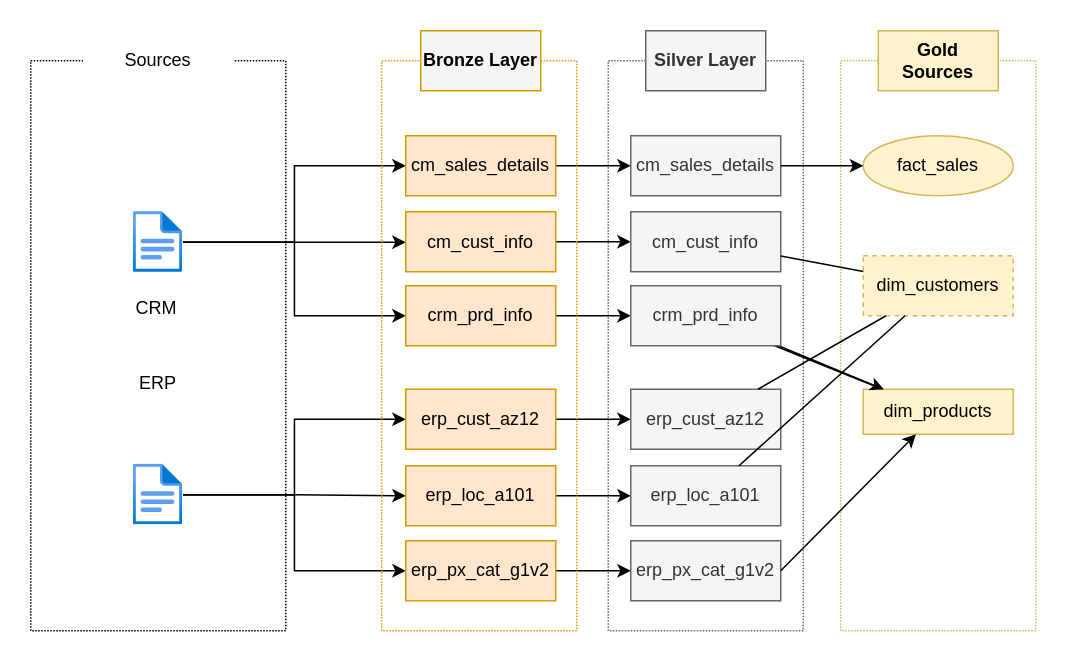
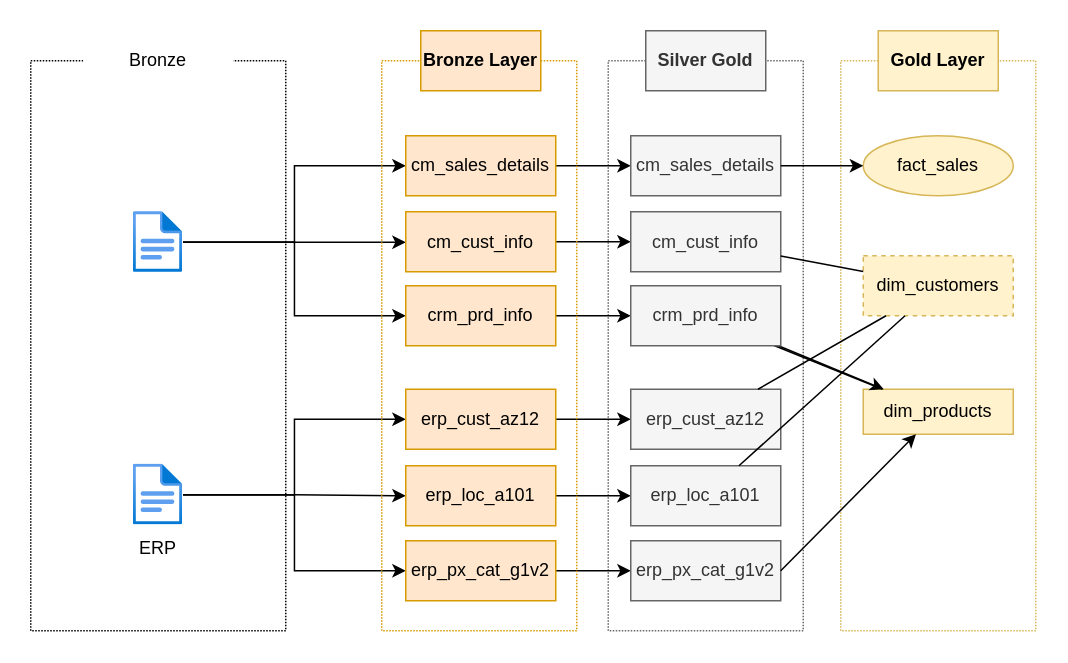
node "Sources": label "Sources" -> "Bronze"
node "Bronze Layer": fillcolor #f5f5f5 -> #ffe6cc
node "Silver Layer": label "Silver Layer" -> "Silver Gold"
node "Gold Sources": label "Gold Sources" -> "Gold Layer"
node "CRM": removed
node "ERP": moved (158, 383) -> (158, 548)
